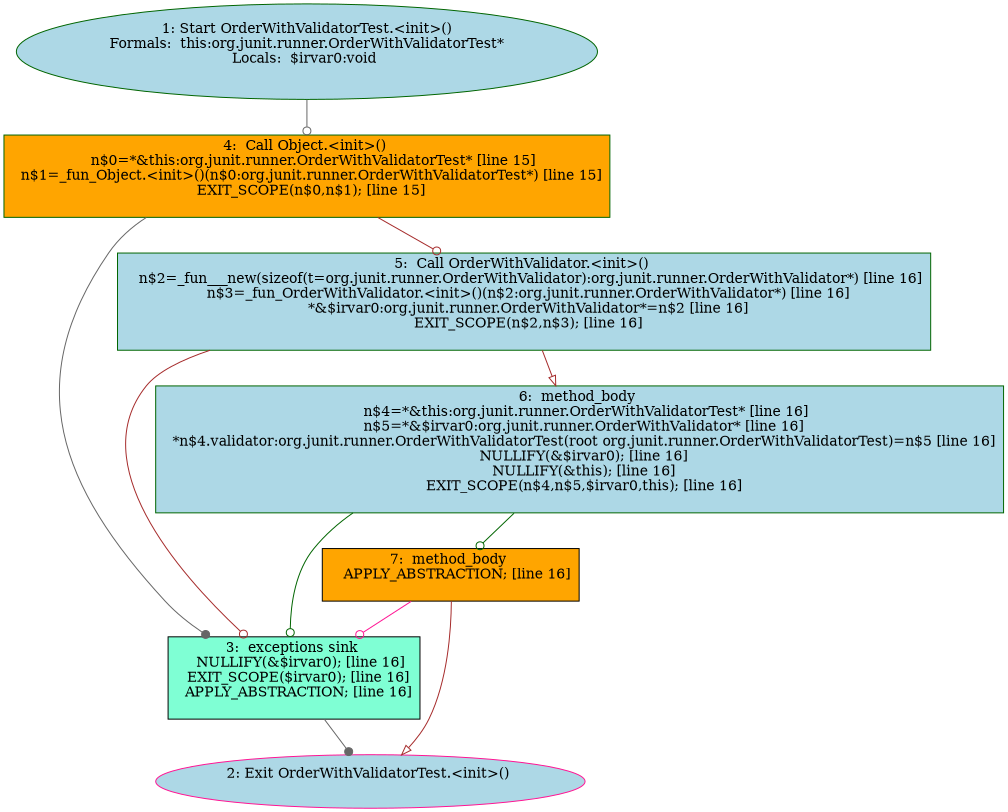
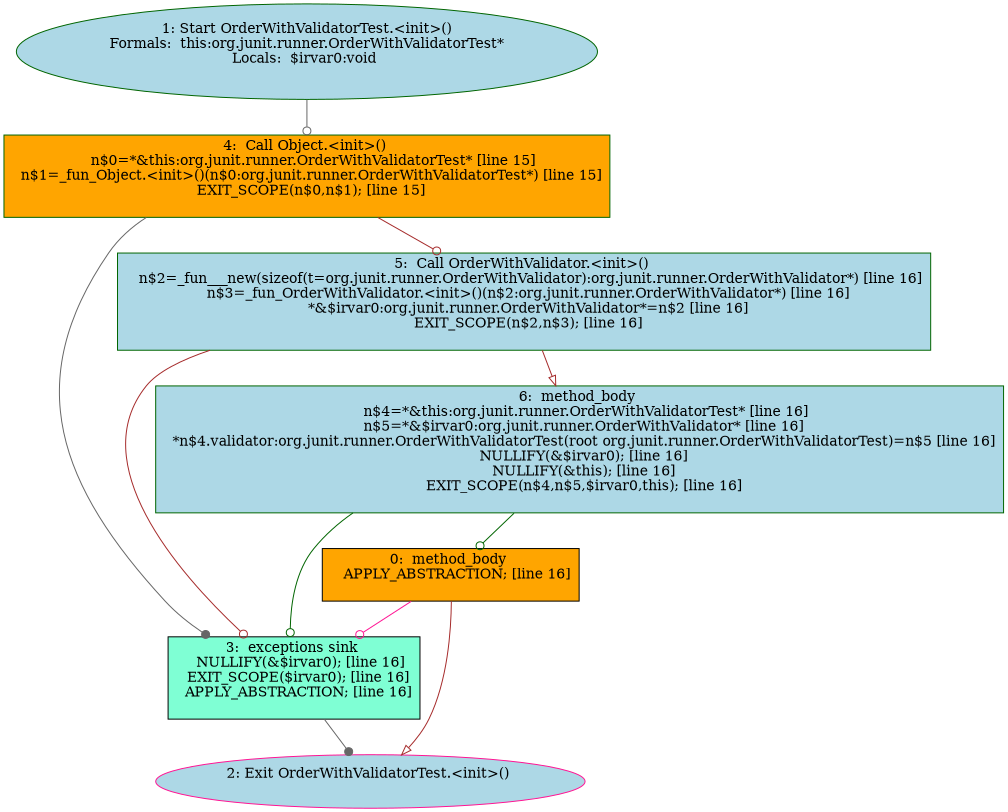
node "7:  method_body APPLY_ABSTRACTION; [line 16]": label "7:  method_body APPLY_ABSTRACTION; [line 16]" -> "0:  method_body APPLY_ABSTRACTION; [line 16]"
